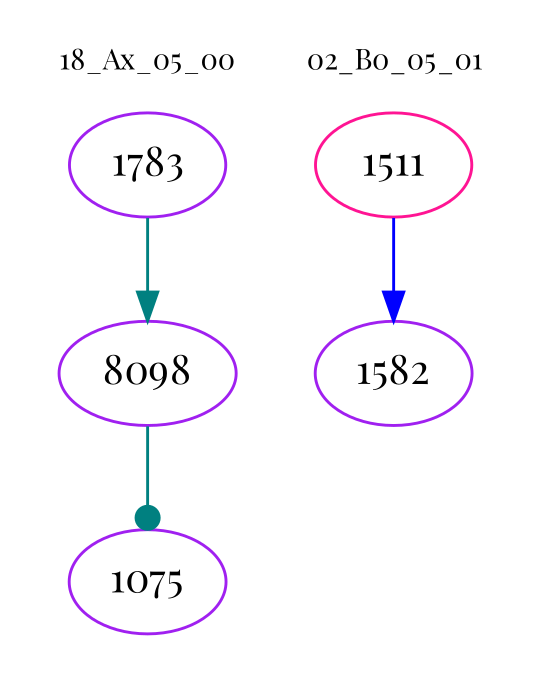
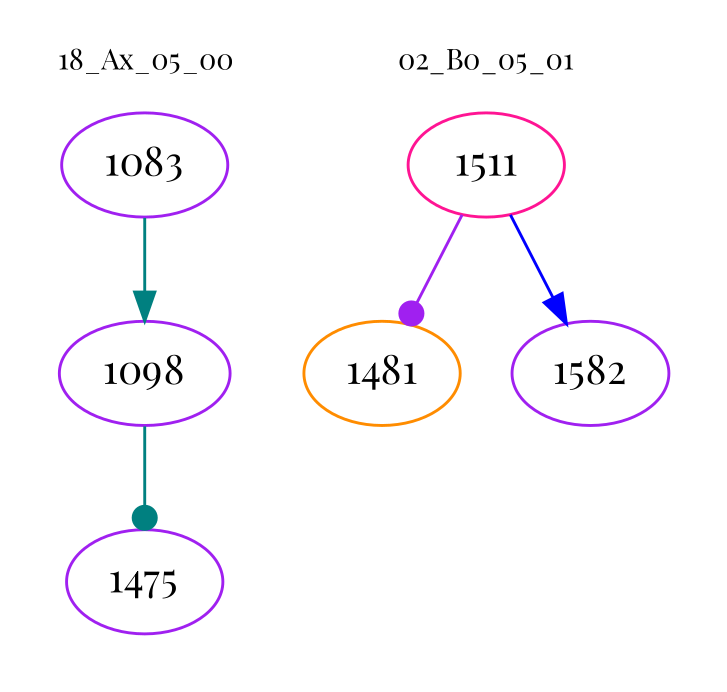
node "1783": label "1783" -> "1083"
node "8098": label "8098" -> "1098"
node "1481": added
node "1075": label "1075" -> "1475"
